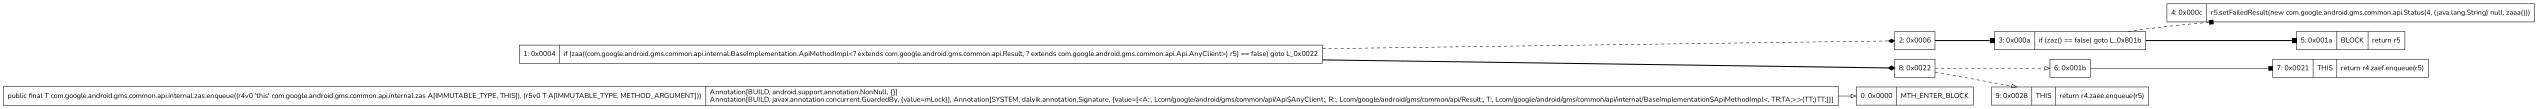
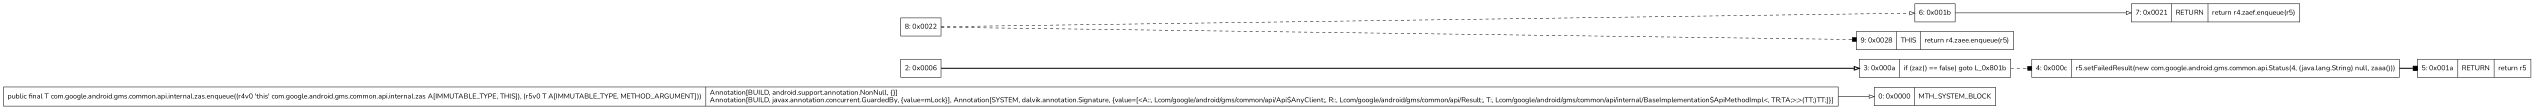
node "5: 0x001a": text "BLOCK" -> "RETURN"
edge "2: 0x0006" -> "3: 0x000a": arrowhead box -> onormal
edge "3: 0x000a" -> "5: 0x001a": now "4: 0x000c" -> "5: 0x001a"
node "1: 0x0004": removed
edge "6: 0x001b" -> "7: 0x0021": arrowhead box -> onormal
node "7: 0x0021": text "THIS" -> "RETURN"
edge "8: 0x0022" -> "9: 0x0028": arrowhead onormal -> box
node "0: 0x0000": text "MTH_ENTER_BLOCK" -> "MTH_SYSTEM_BLOCK"
